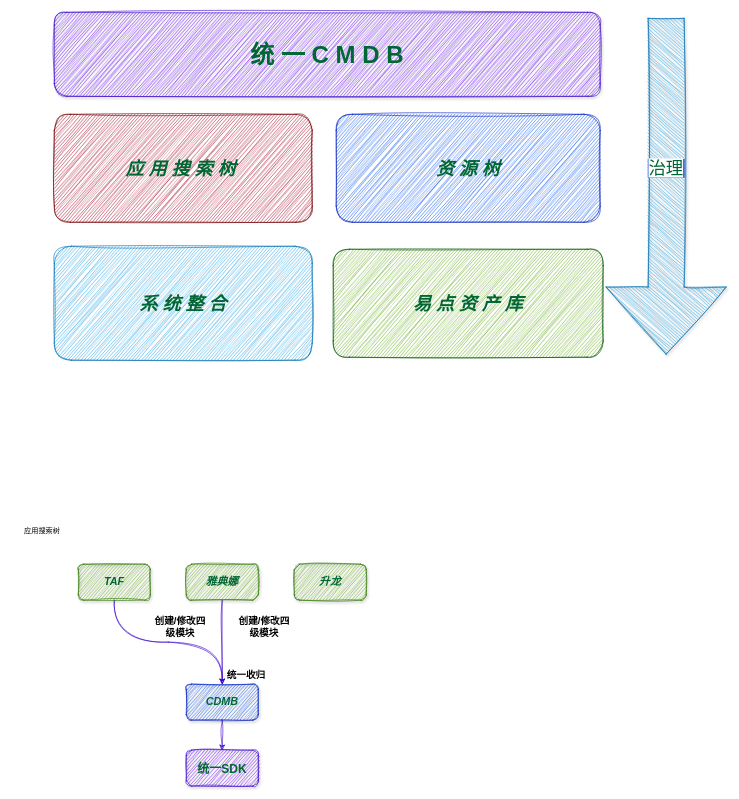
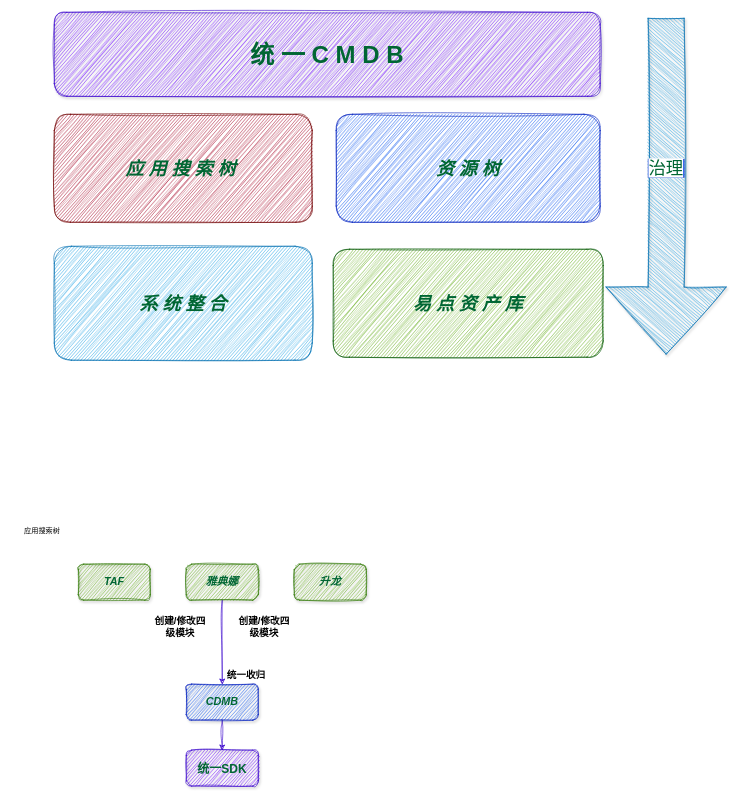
edge "TAF" -> "CDMB": removed
